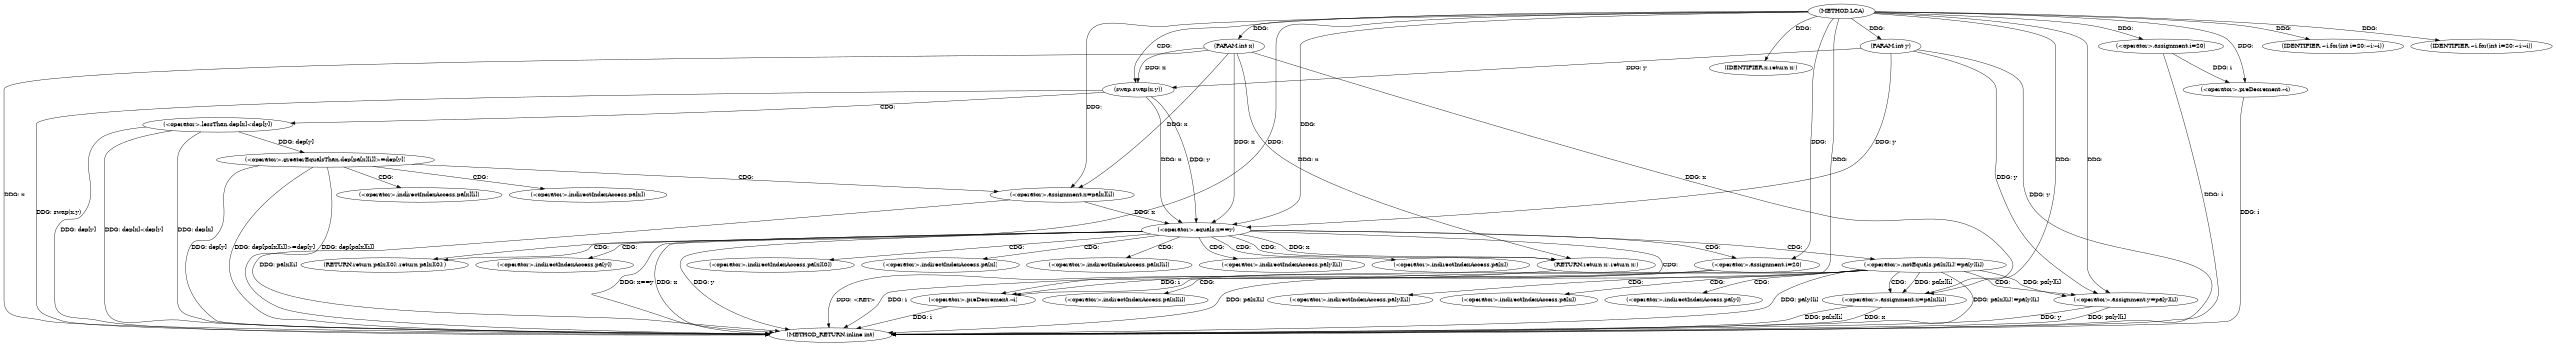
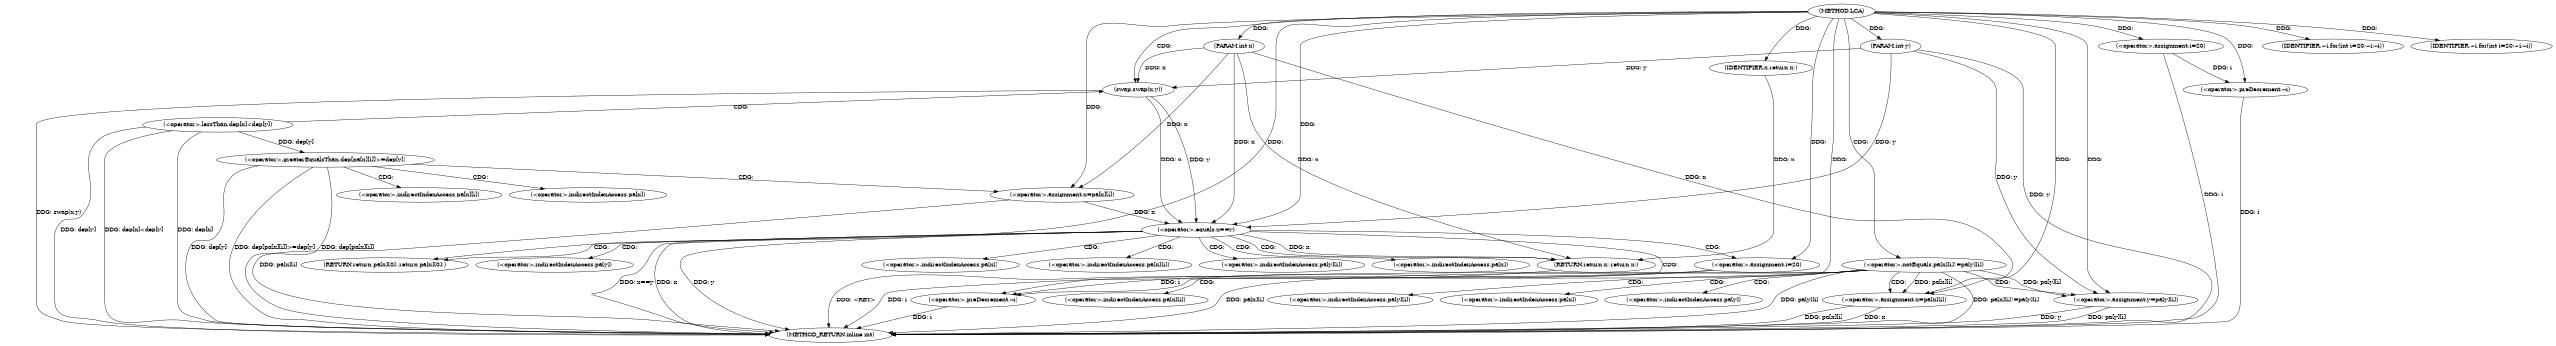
edge "(PARAM,int x)" -> "(METHOD_RETURN,inline int)": removed, label "DDG: x"
edge "(swap,swap(x,y))" -> "(<operator>.lessThan,dep[x]<dep[y])": reversed
edge "(IDENTIFIER,x,return x;)" -> "(RETURN,return x;,return x;)": added, label "DDG: x"
edge "(<operator>.equals,x==y)" -> "(<operator>.notEquals,pa[x][i]!=pa[y][i])": now "(METHOD,LCA)" -> "(<operator>.notEquals,pa[x][i]!=pa[y][i])"
node "(<operator>.indirectIndexAccess,pa[x][0])": removed
